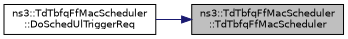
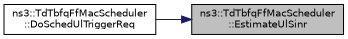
node "ns3::TdTbfqFfMacScheduler ::TdTbfqFfMacScheduler": label "ns3::TdTbfqFfMacScheduler ::TdTbfqFfMacScheduler" -> "ns3::TdTbfqFfMacScheduler ::EstimateUlSinr"
